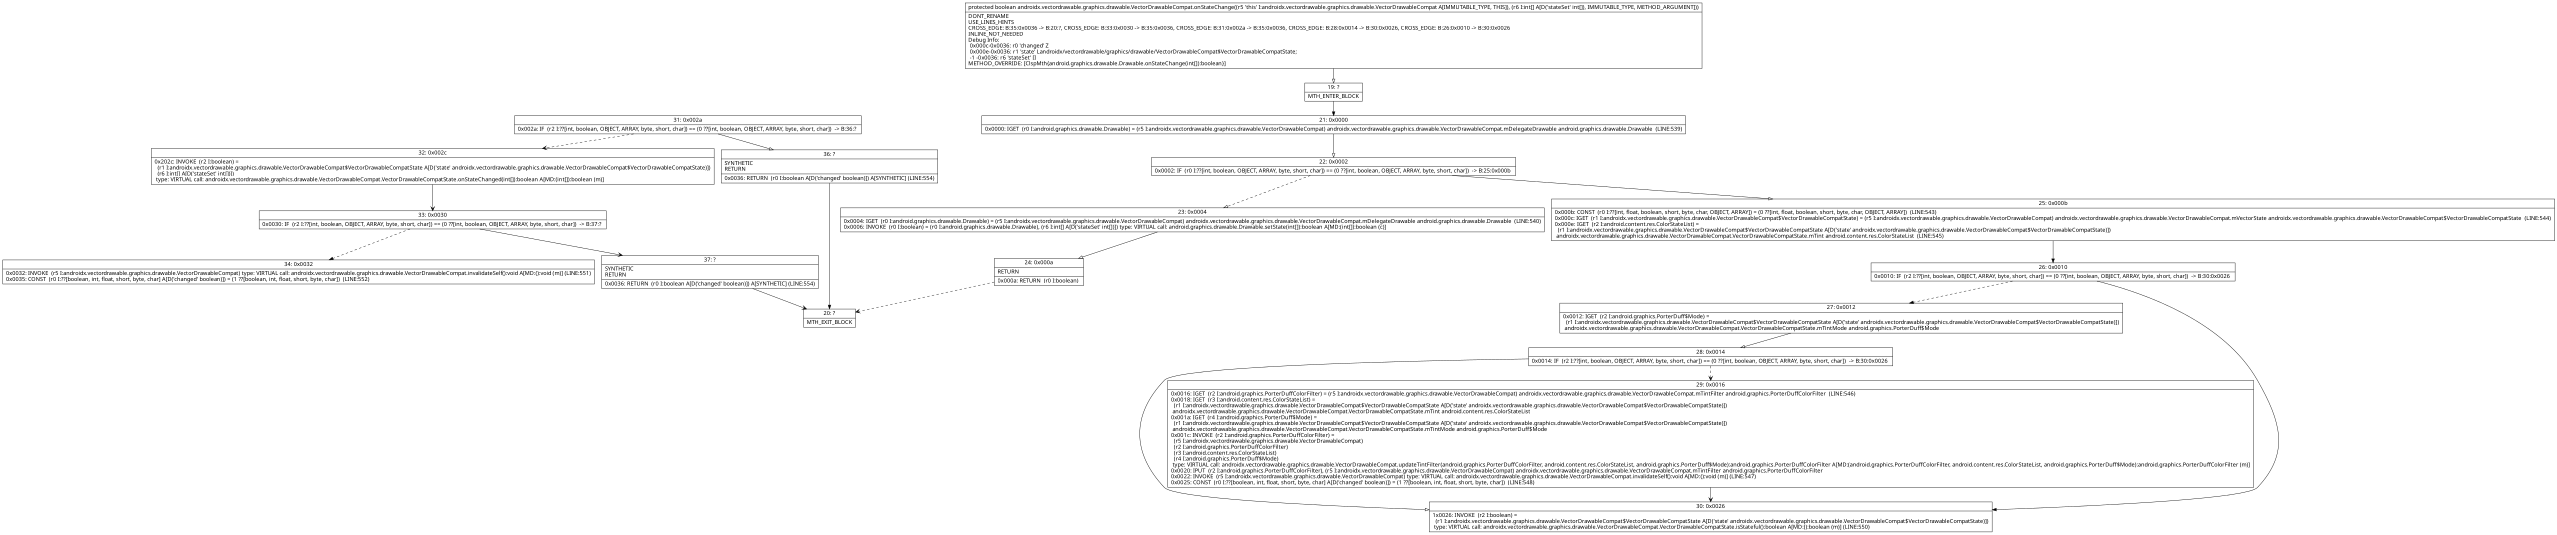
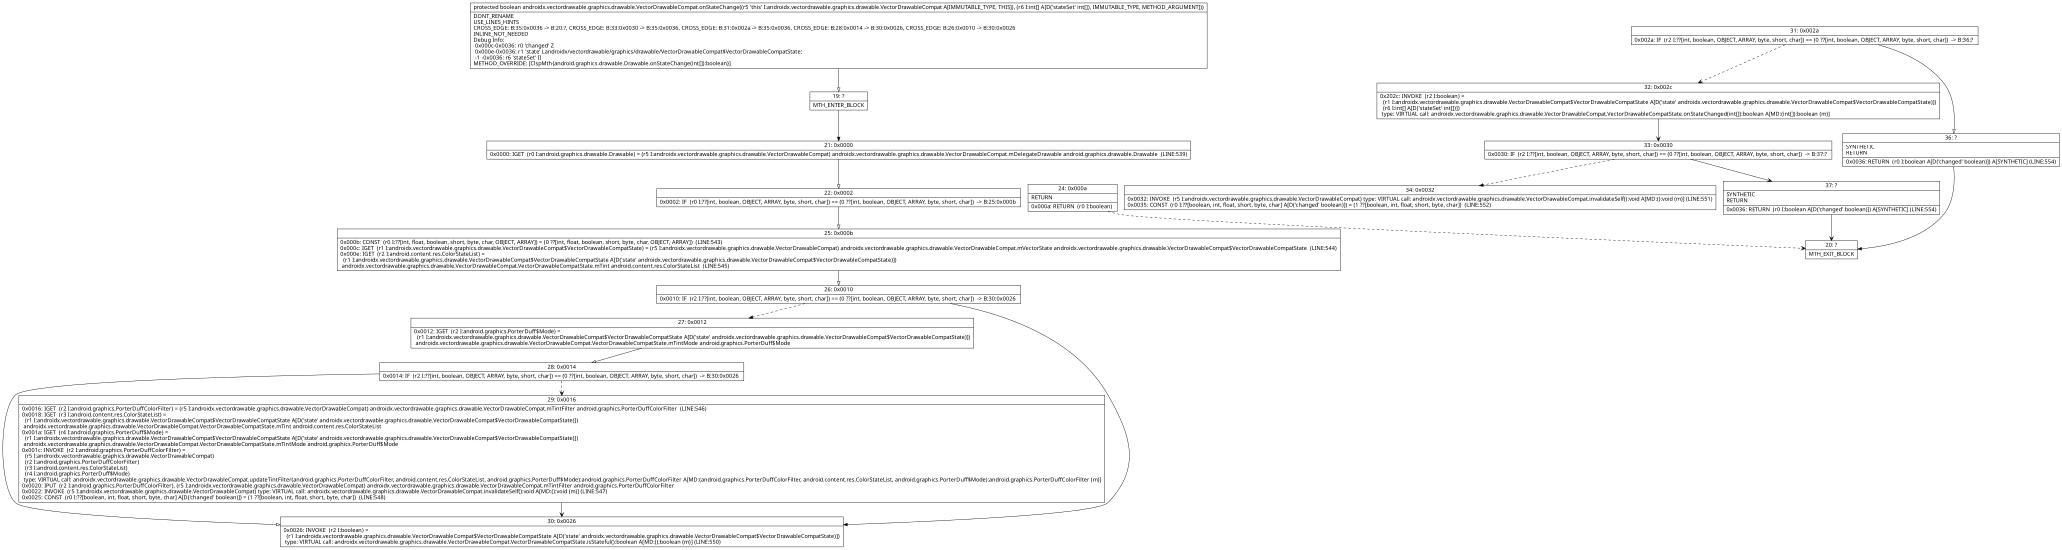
node "23: 0x0004": removed
edge "25: 0x000b" -> "26: 0x0010": arrowhead normal -> onormal
node "30: 0x0026": text "1x0026: INVOKE  (r2 I:boolean) =" -> "0x0026: INVOKE  (r2 I:boolean) ="
